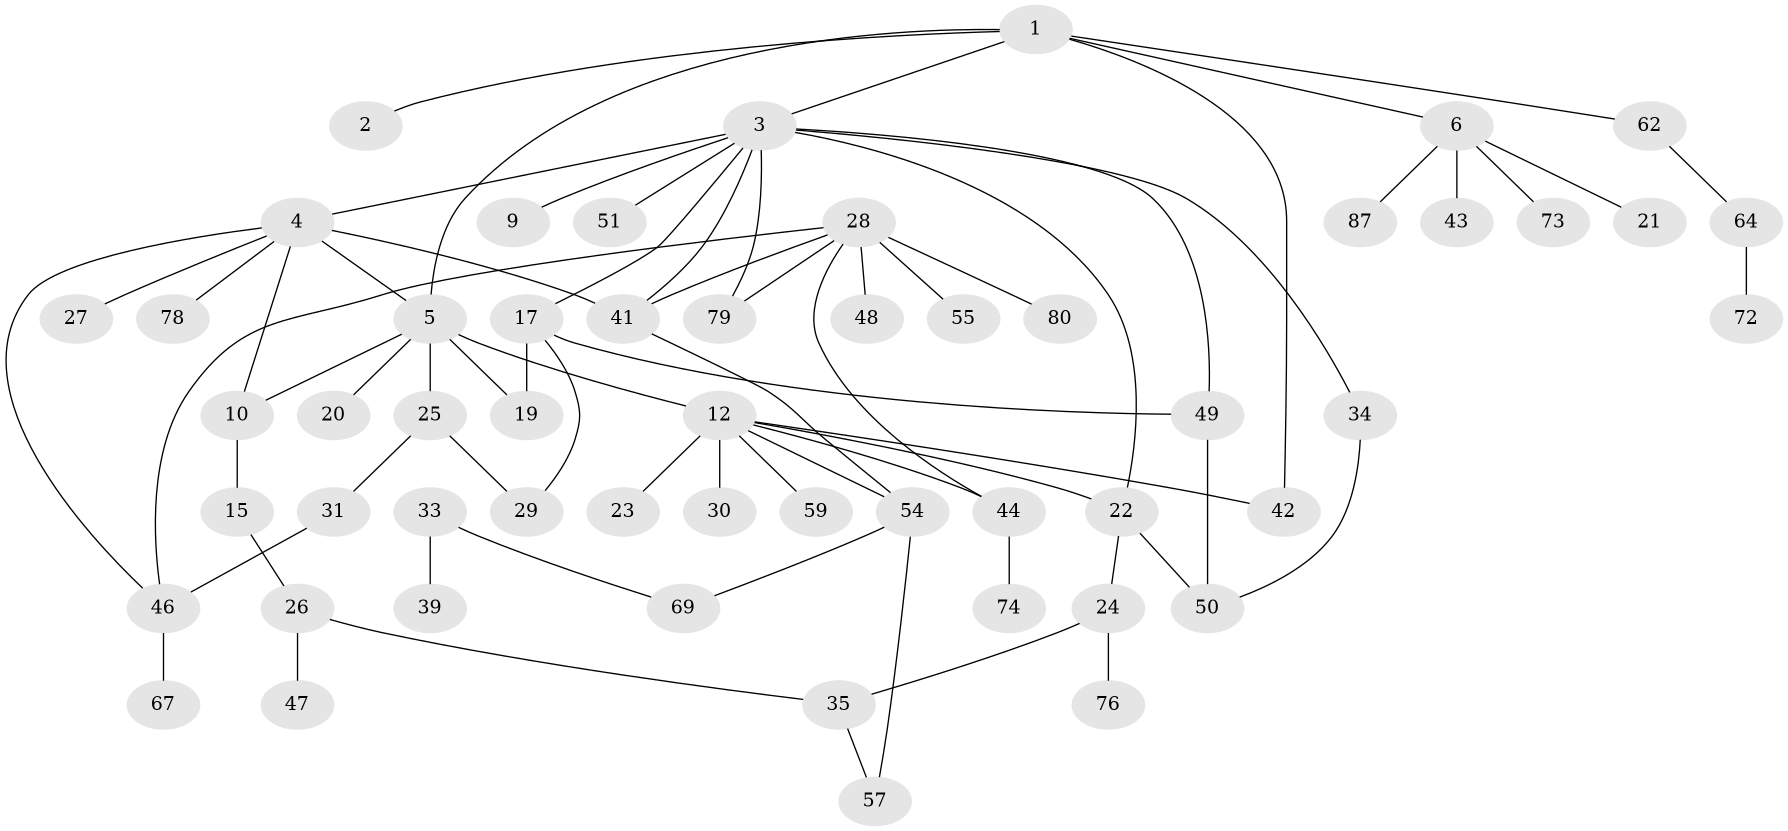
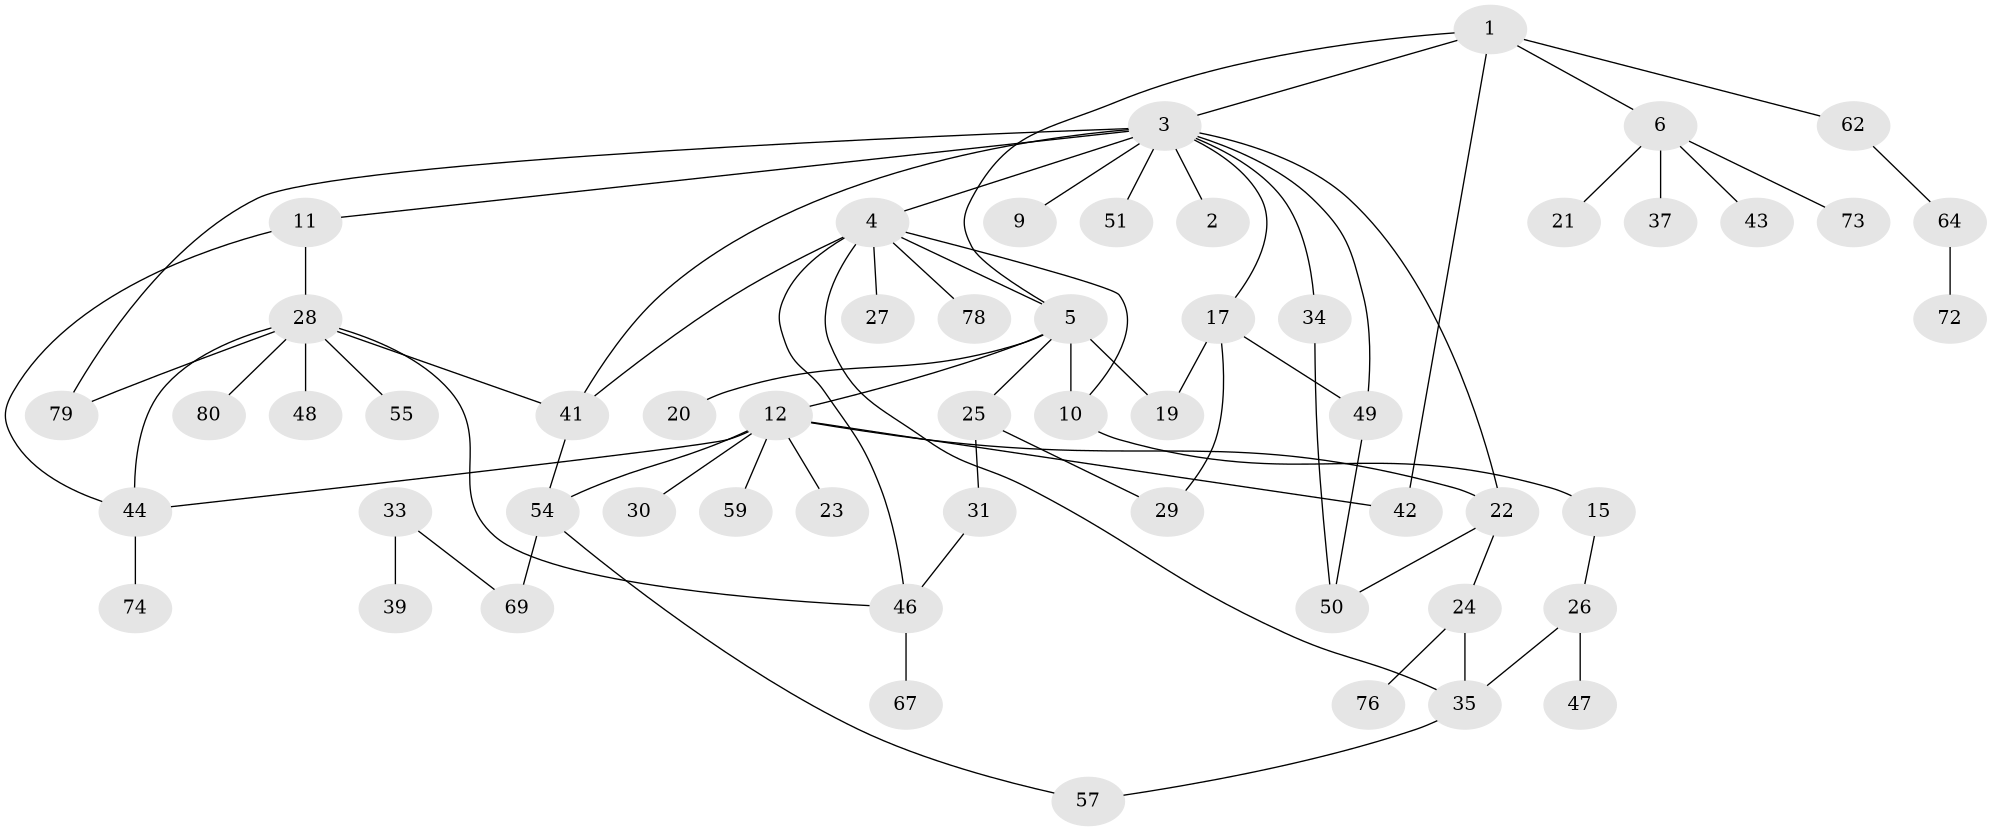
edge "1" -- "2": now "3" -- "2"
node "11": added
node "87": label "87" -> "37"
edge "4" -- "35": added
